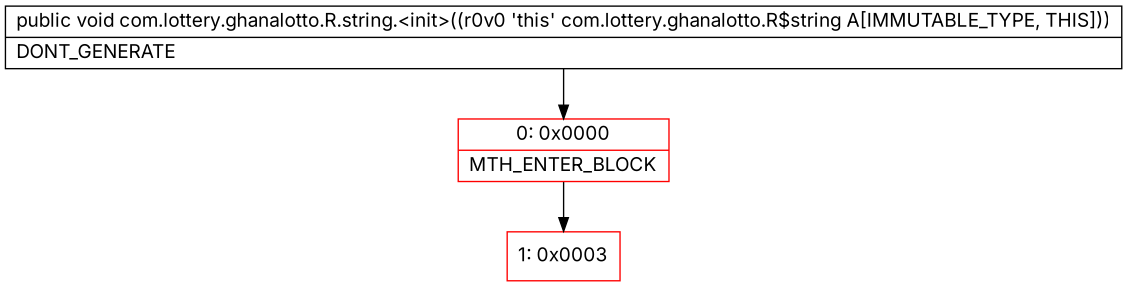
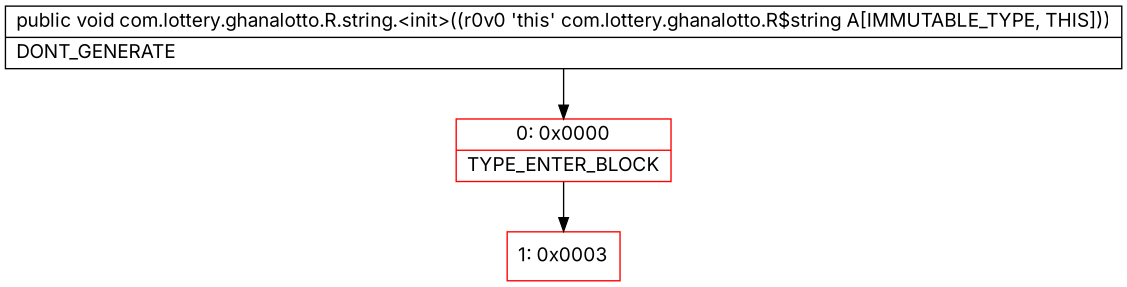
node "0: 0x0000": text "MTH_ENTER_BLOCK" -> "TYPE_ENTER_BLOCK"
